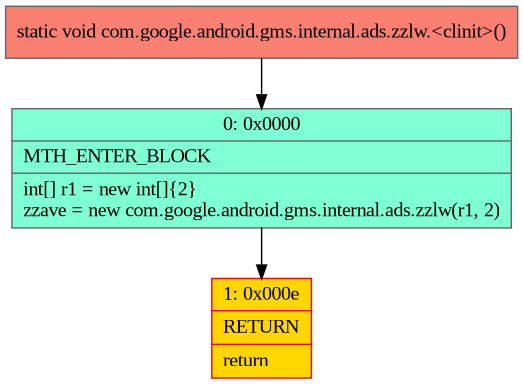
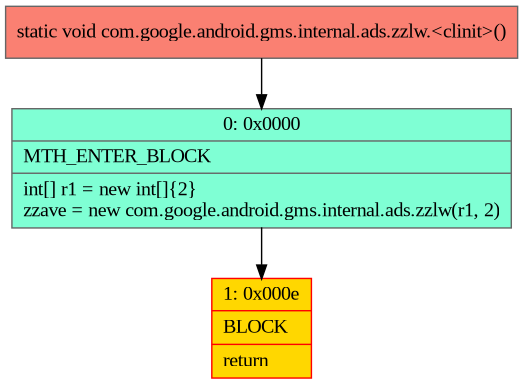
node "1: 0x000e": text "RETURN" -> "BLOCK"
